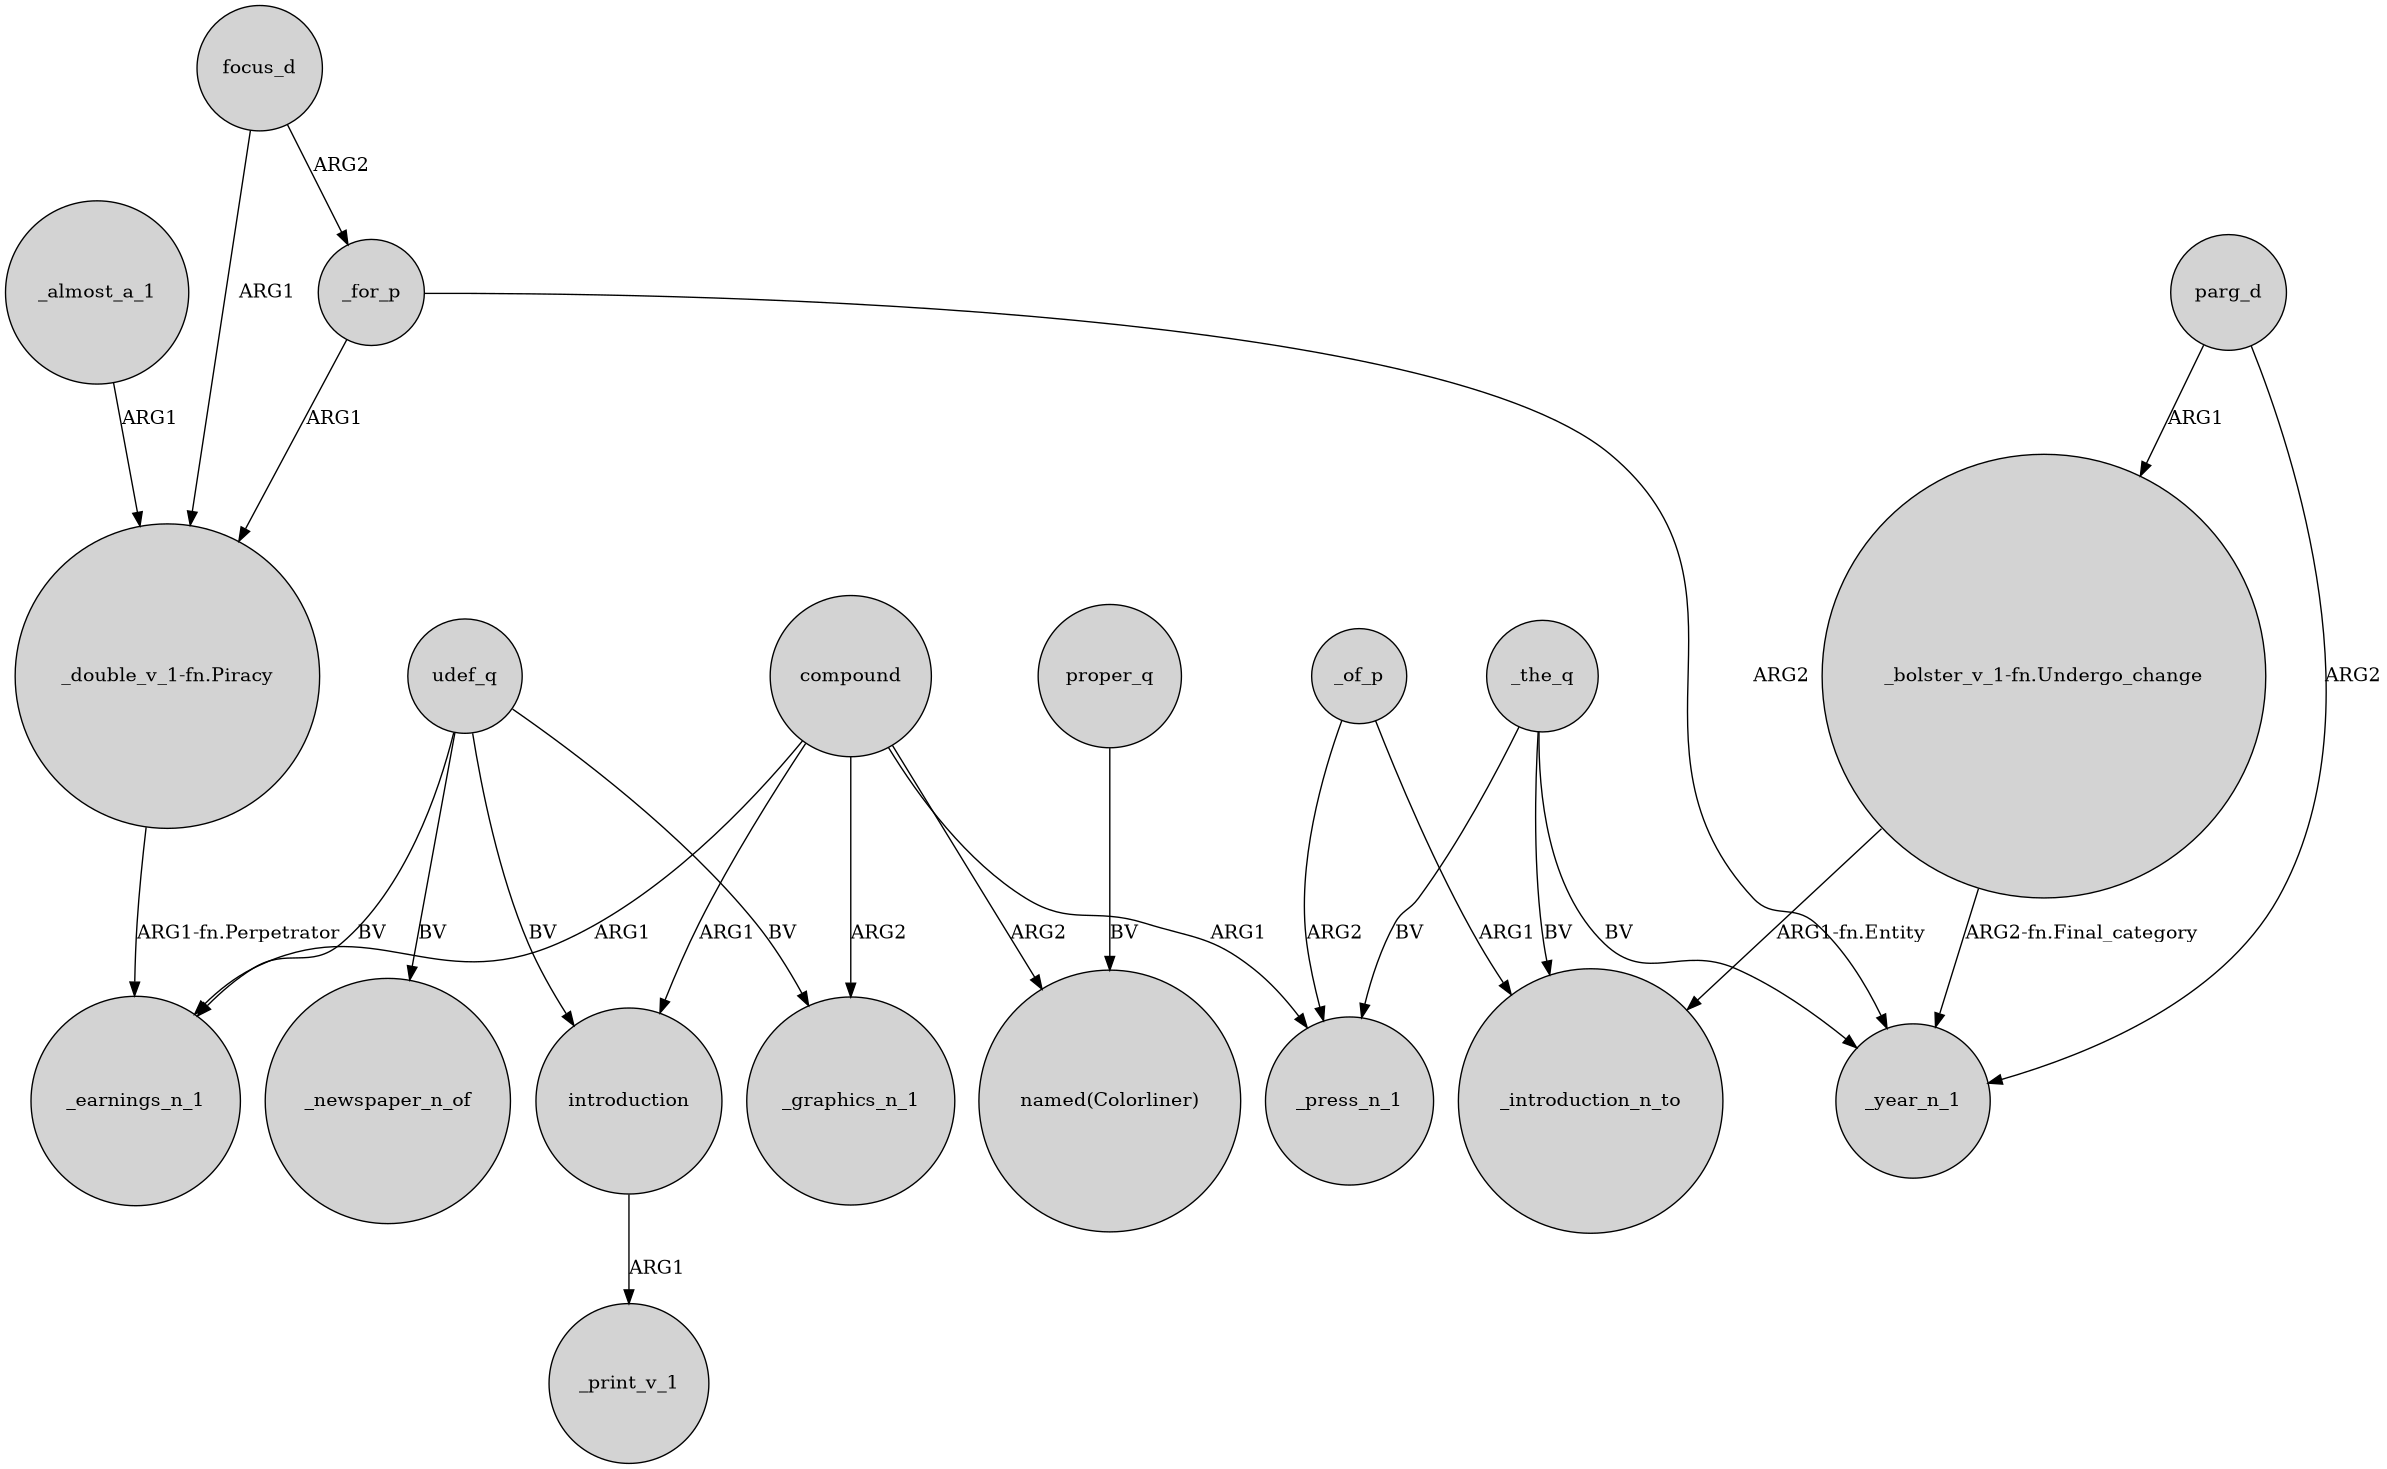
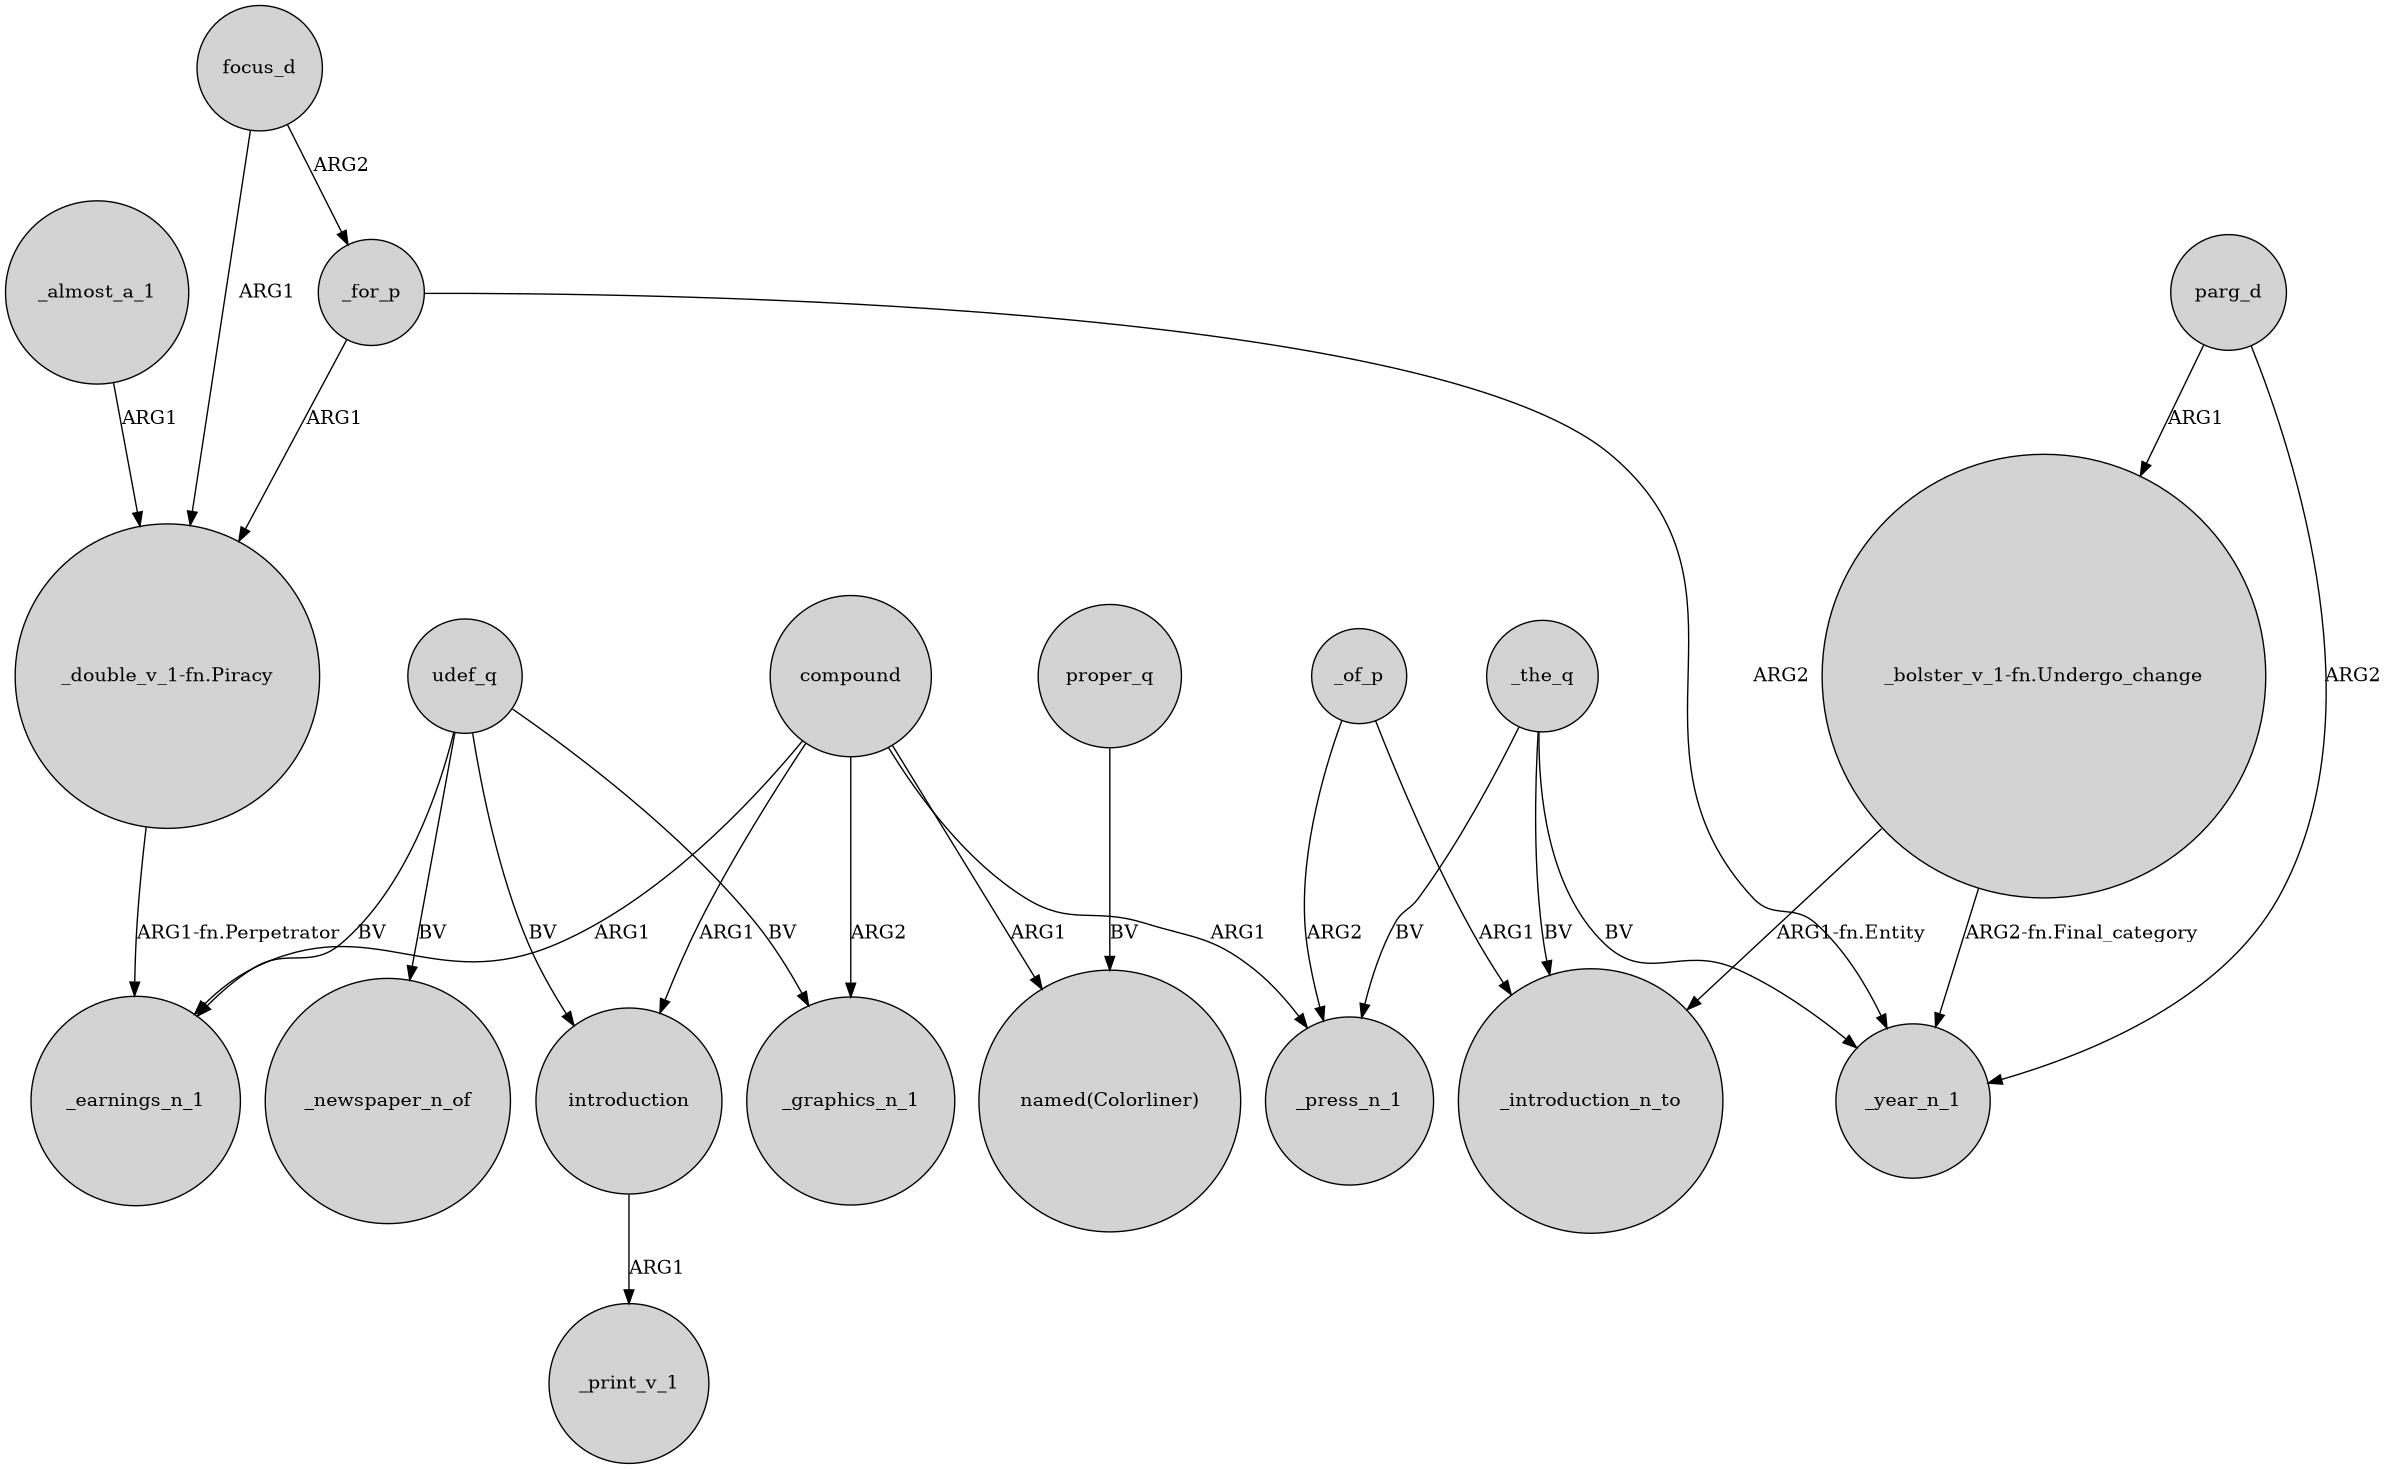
edge "compound" -> "named(Colorliner)": label "ARG2" -> "ARG1"
